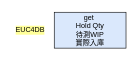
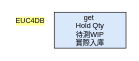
node "EUC4DB": moved (30, 30) -> (30, 21)
